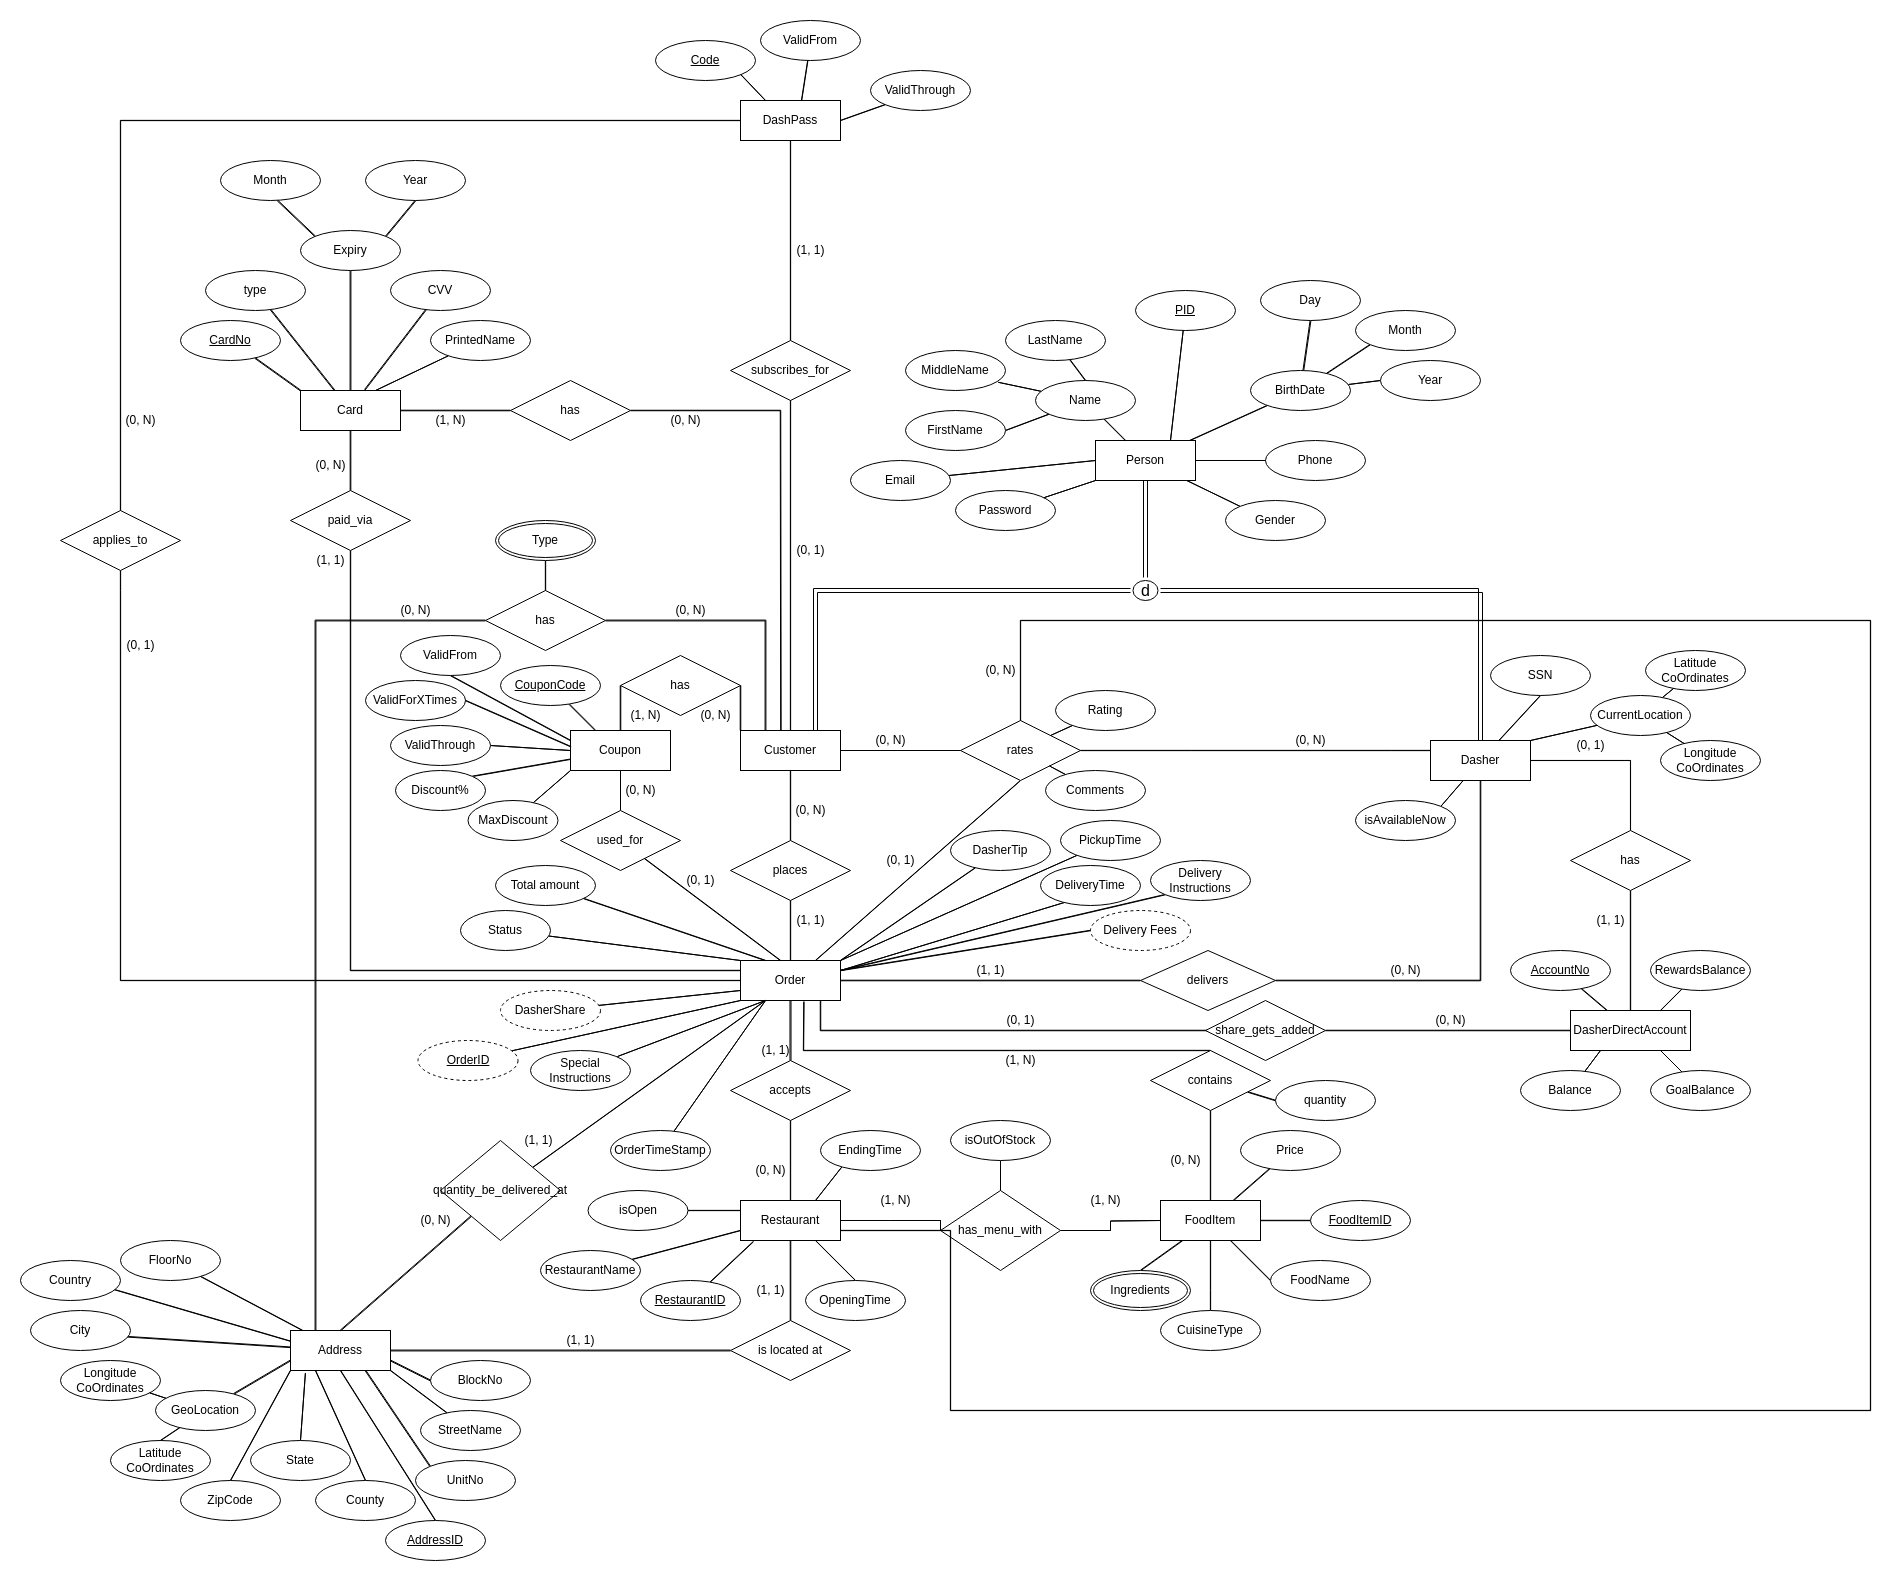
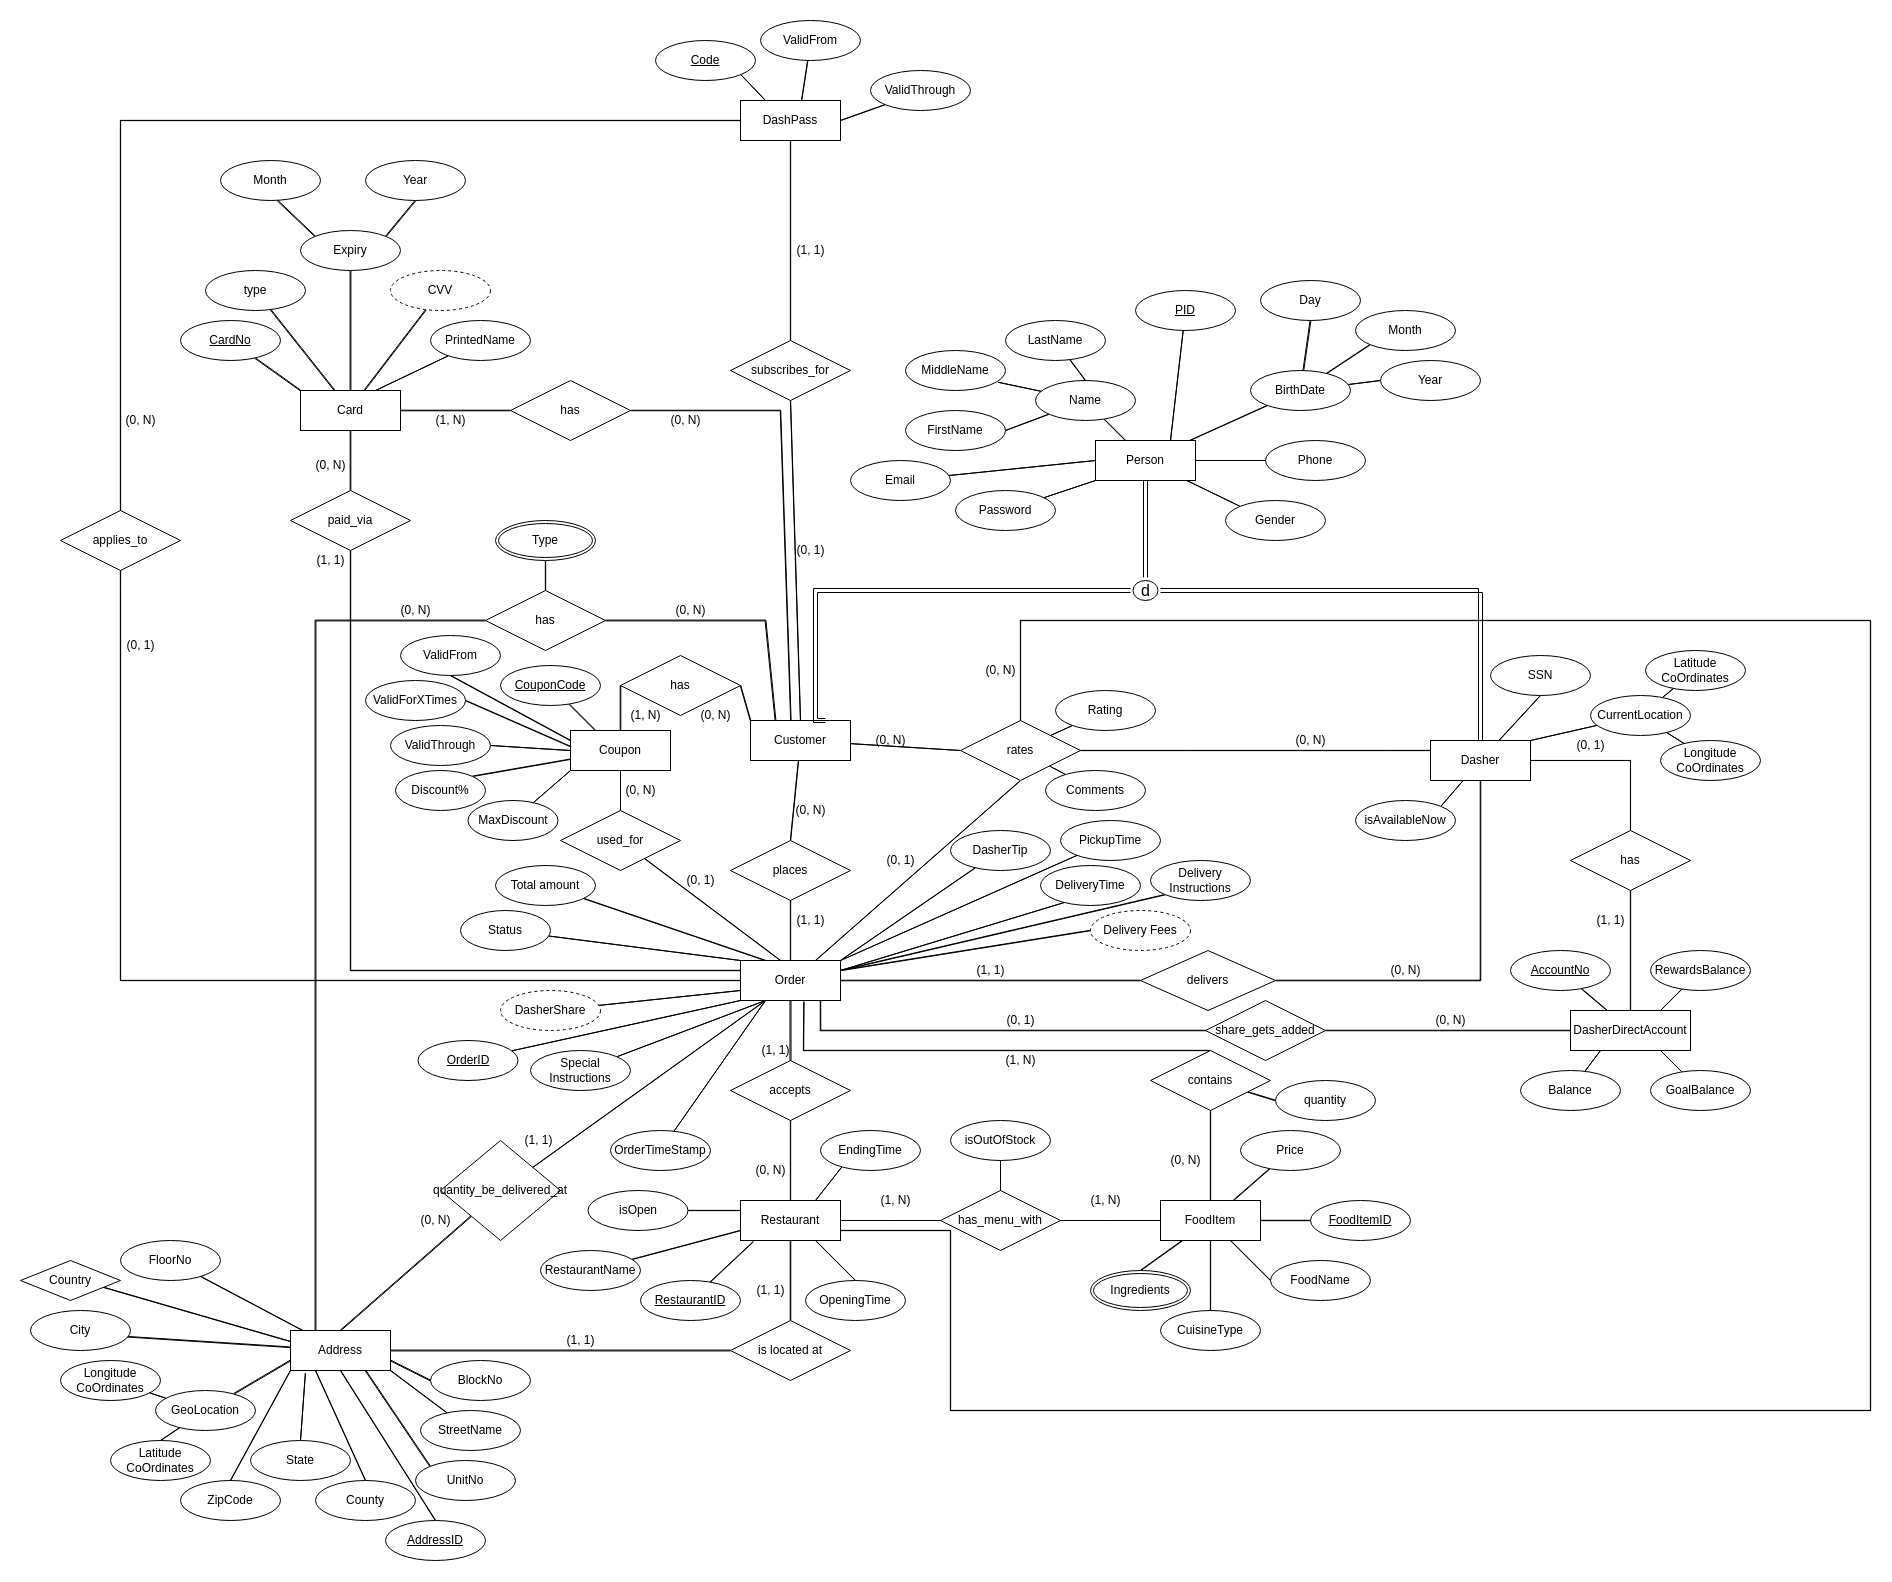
node "CVV": style solid -> dashed
node "Customer": moved (791, 751) -> (801, 741)
node "OrderID": style dashed -> solid
node "has_menu_with": size 120x80 -> 120x60
node "Country": shape ellipse -> diamond
